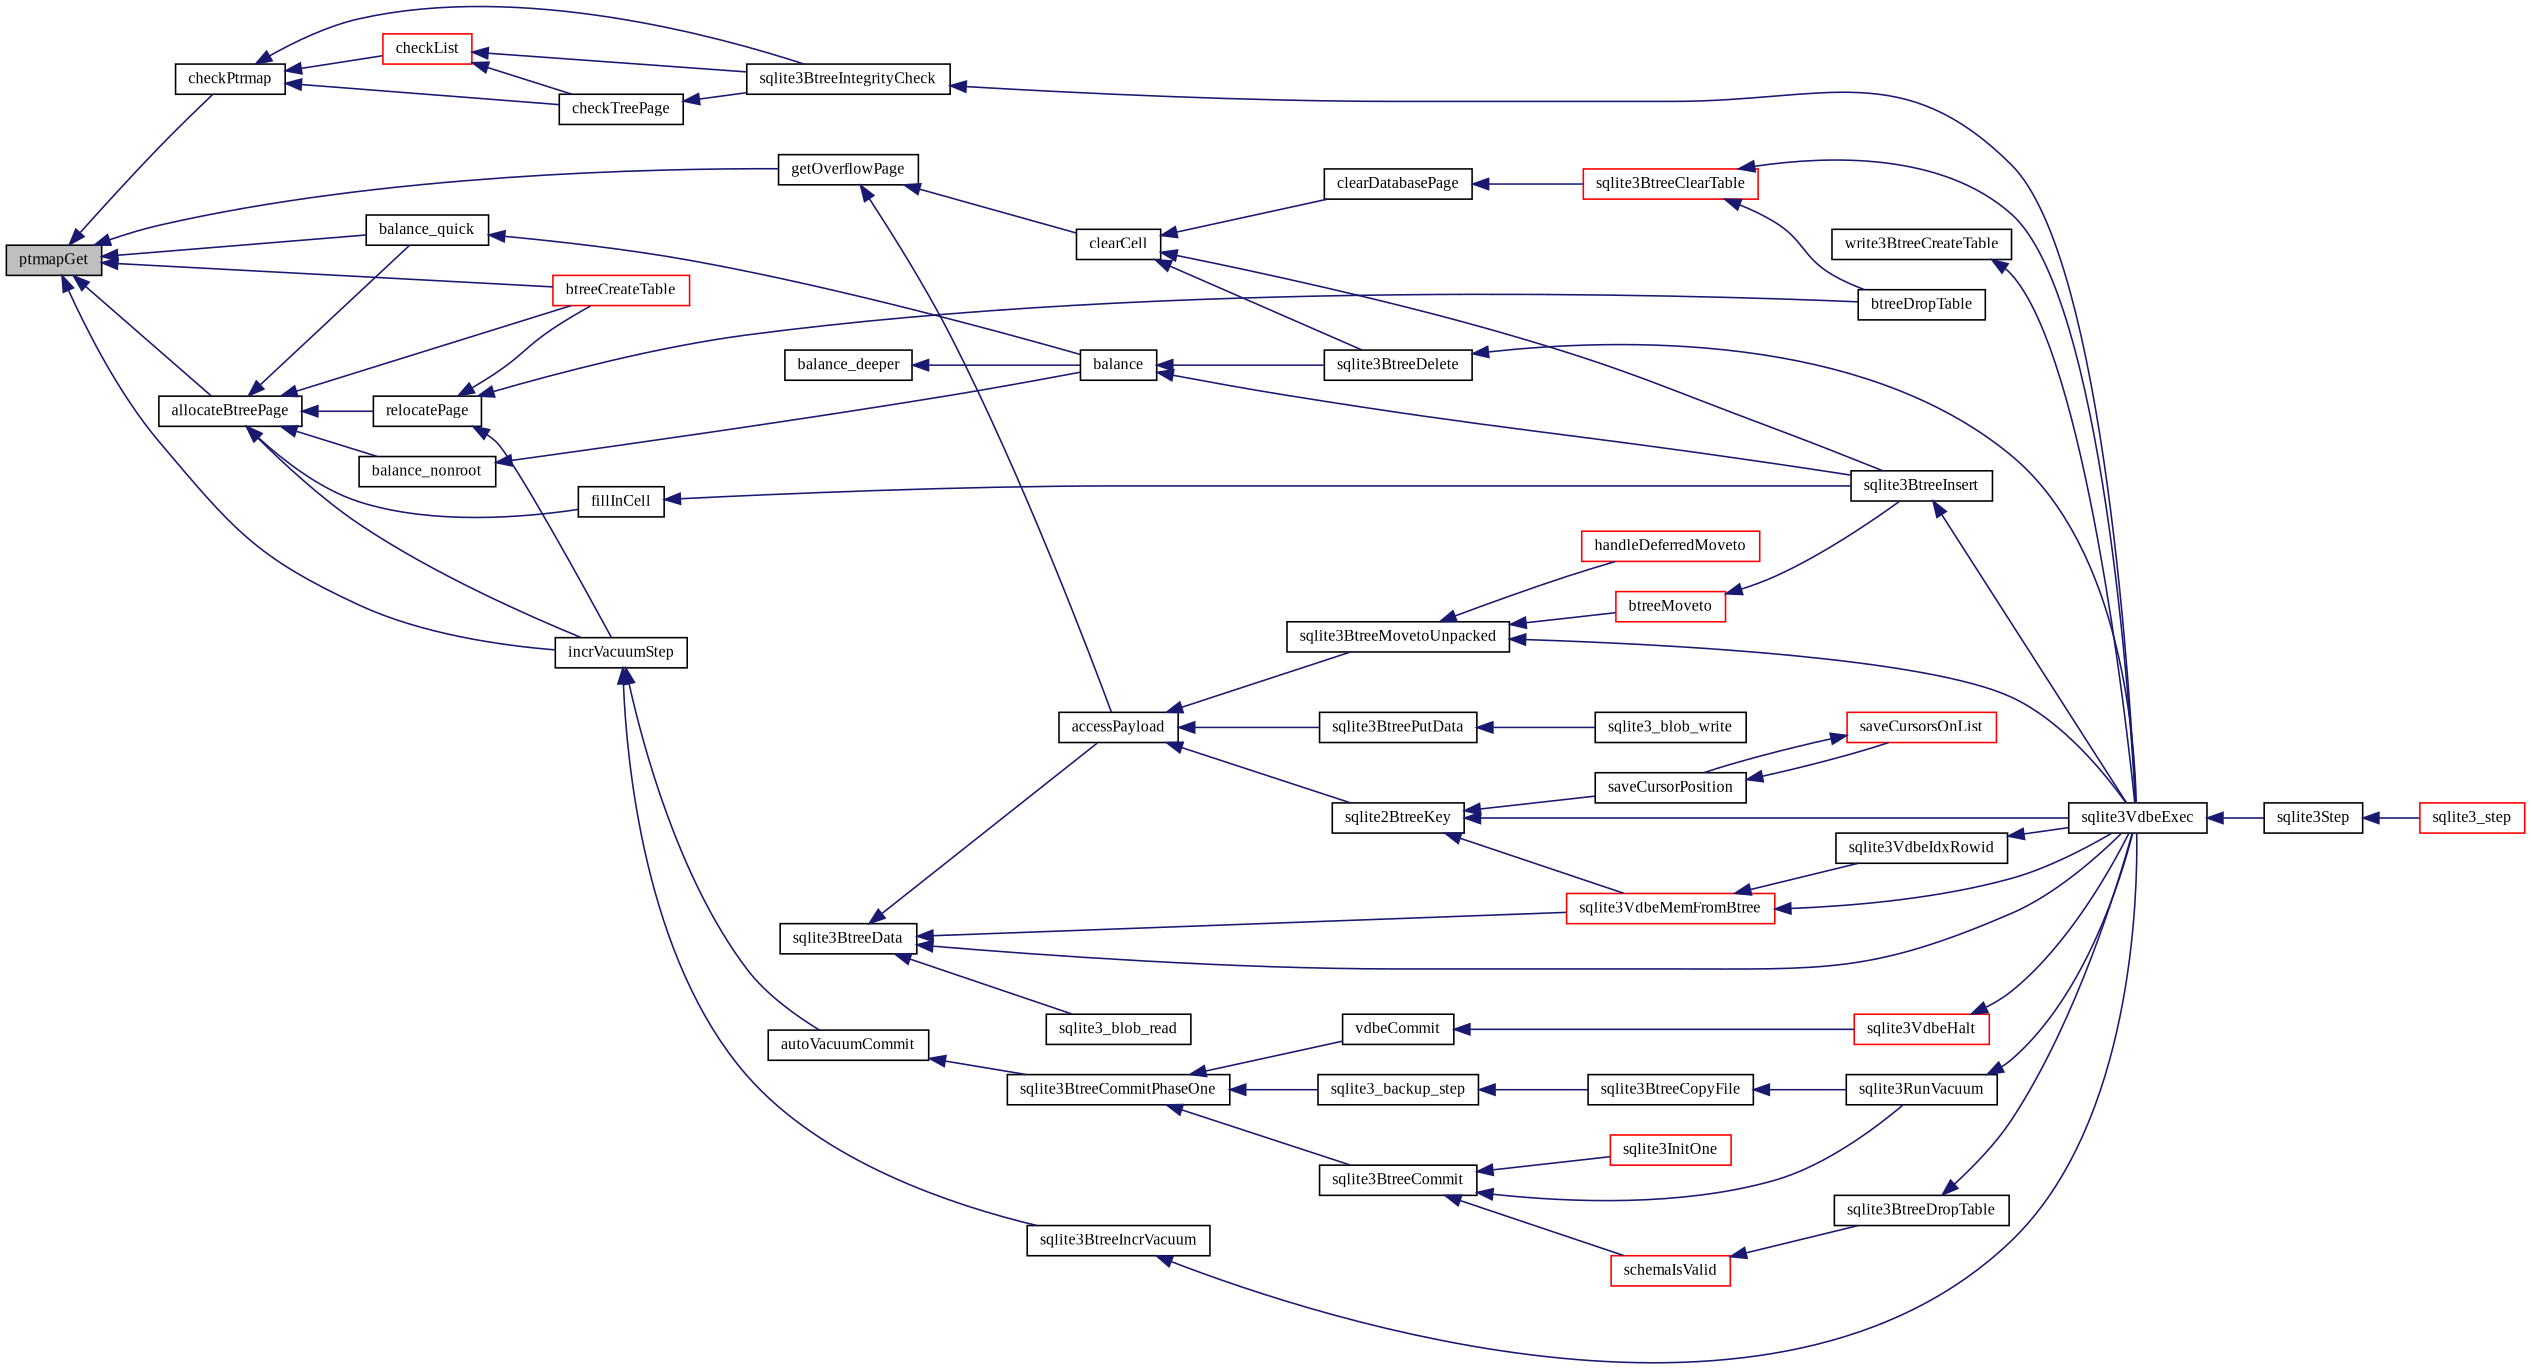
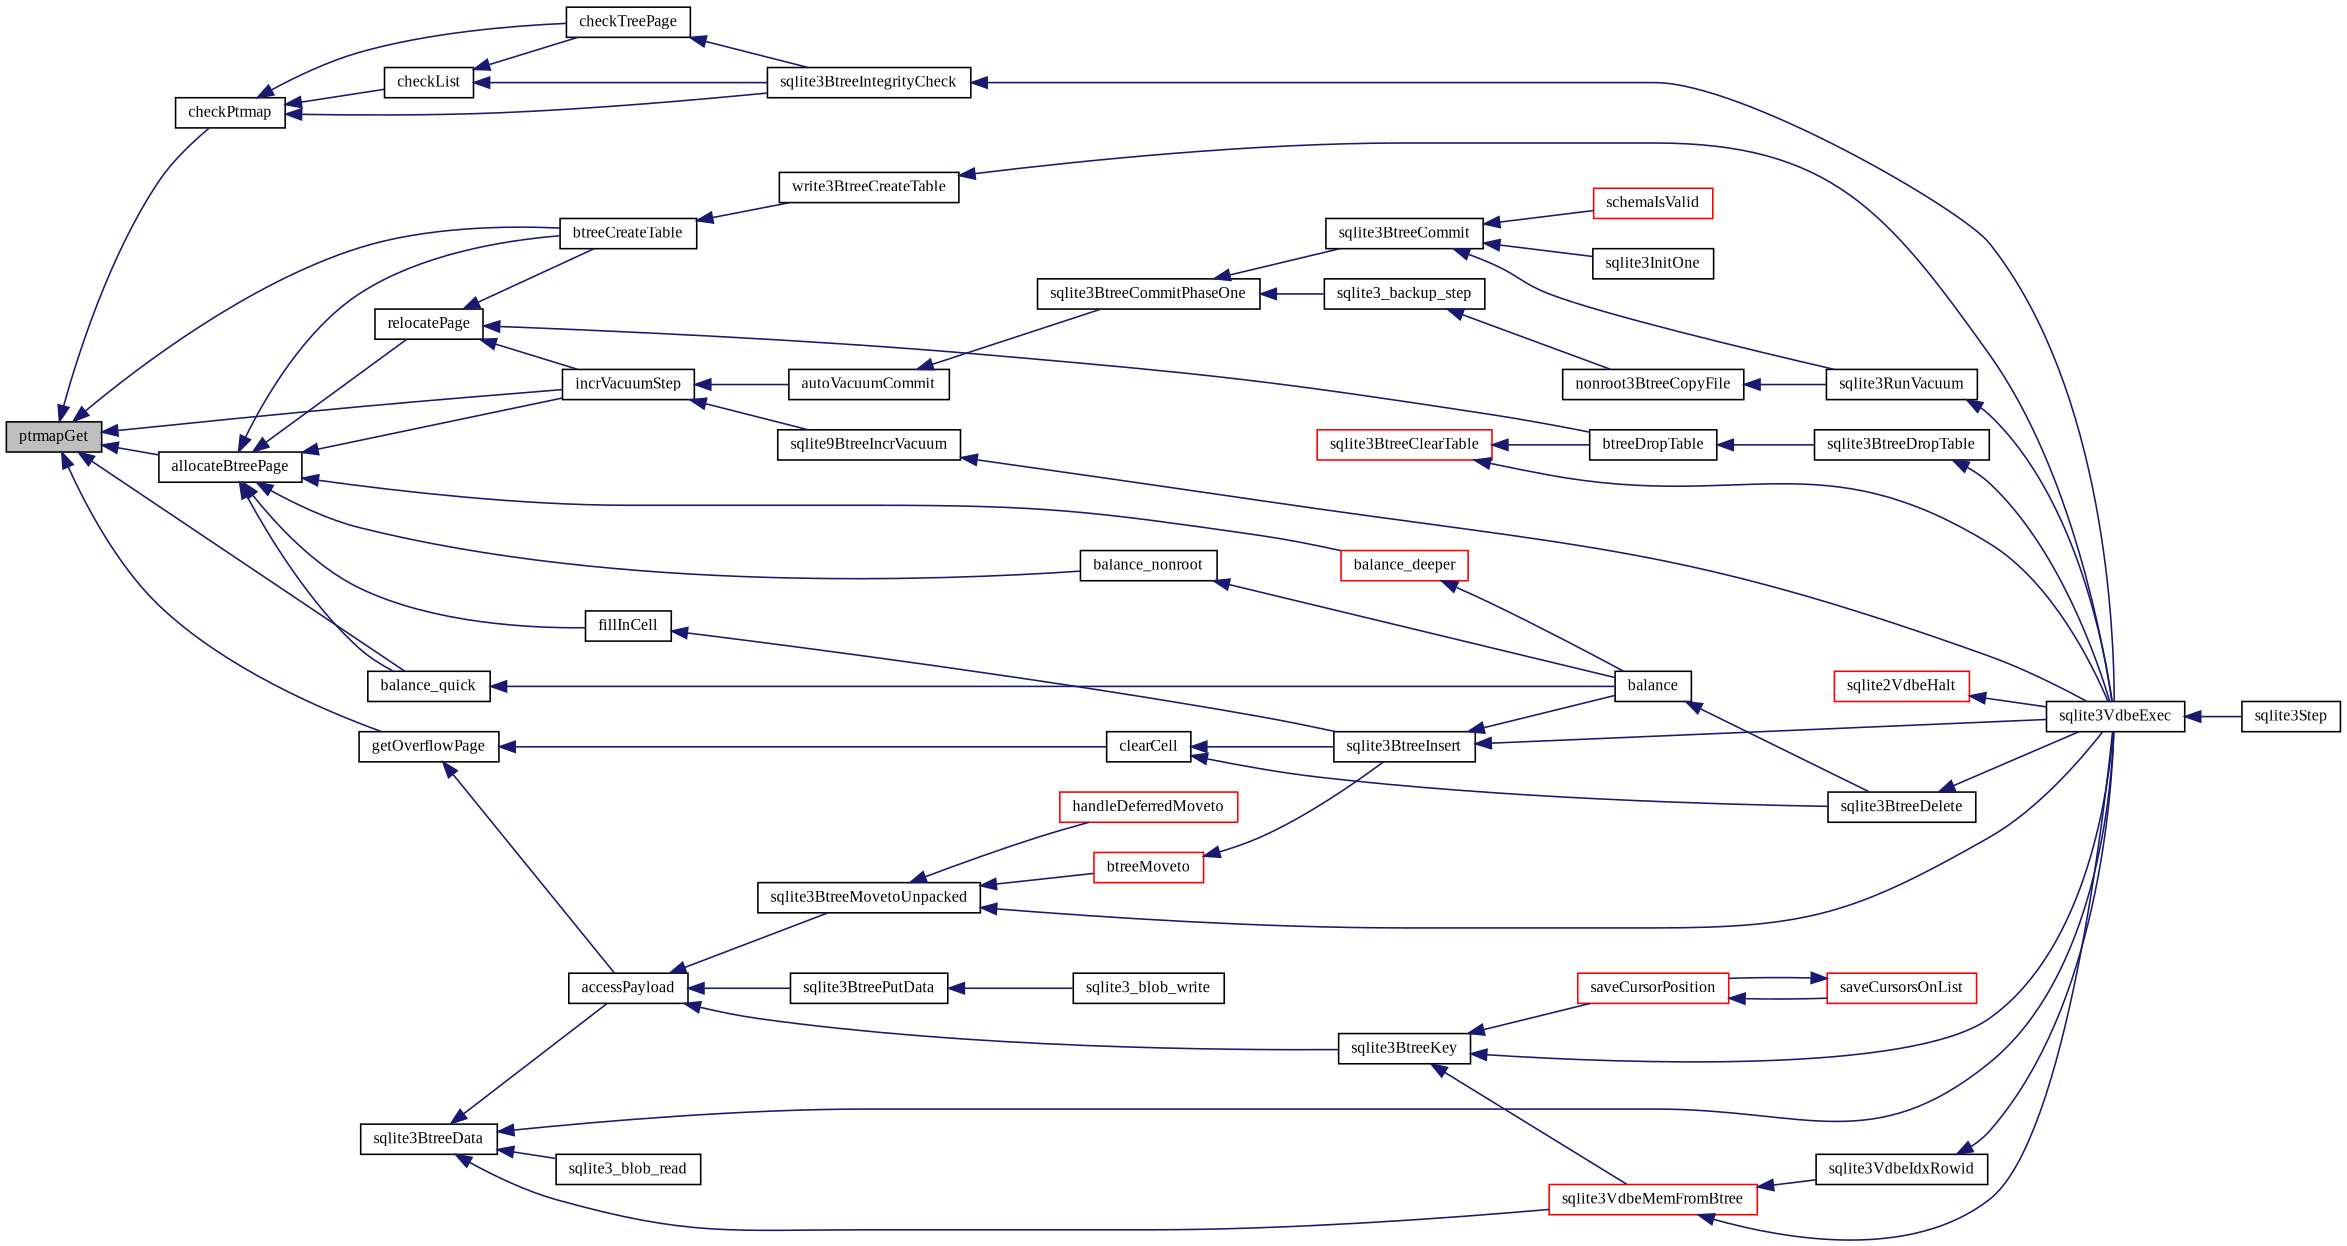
node "checkList": color red -> black
node "clearDatabasePage": removed
edge "write3BtreeCreateTable" -> "btreeCreateTable": added
node "btreeCreateTable": color red -> black
node "balance_deeper": color black -> red
edge "sqlite3BtreeInsert" -> "balance": reversed
edge "balance_deeper" -> "allocateBtreePage": added
node "saveCursorPosition": color black -> red
node "sqlite2BtreeKey": label "sqlite2BtreeKey" -> "sqlite3BtreeKey"
node "sqlite3_step": removed
node "vdbeCommit": removed
node "sqlite3VdbeHalt": label "sqlite3VdbeHalt" -> "sqlite2VdbeHalt"
node "sqlite3BtreeCopyFile": label "sqlite3BtreeCopyFile" -> "nonroot3BtreeCopyFile"
node "sqlite3InitOne": color red -> black
edge "sqlite3BtreeDropTable" -> "schemaIsValid": now "sqlite3BtreeDropTable" -> "btreeDropTable"
node "sqlite3BtreeIncrVacuum": label "sqlite3BtreeIncrVacuum" -> "sqlite9BtreeIncrVacuum"
